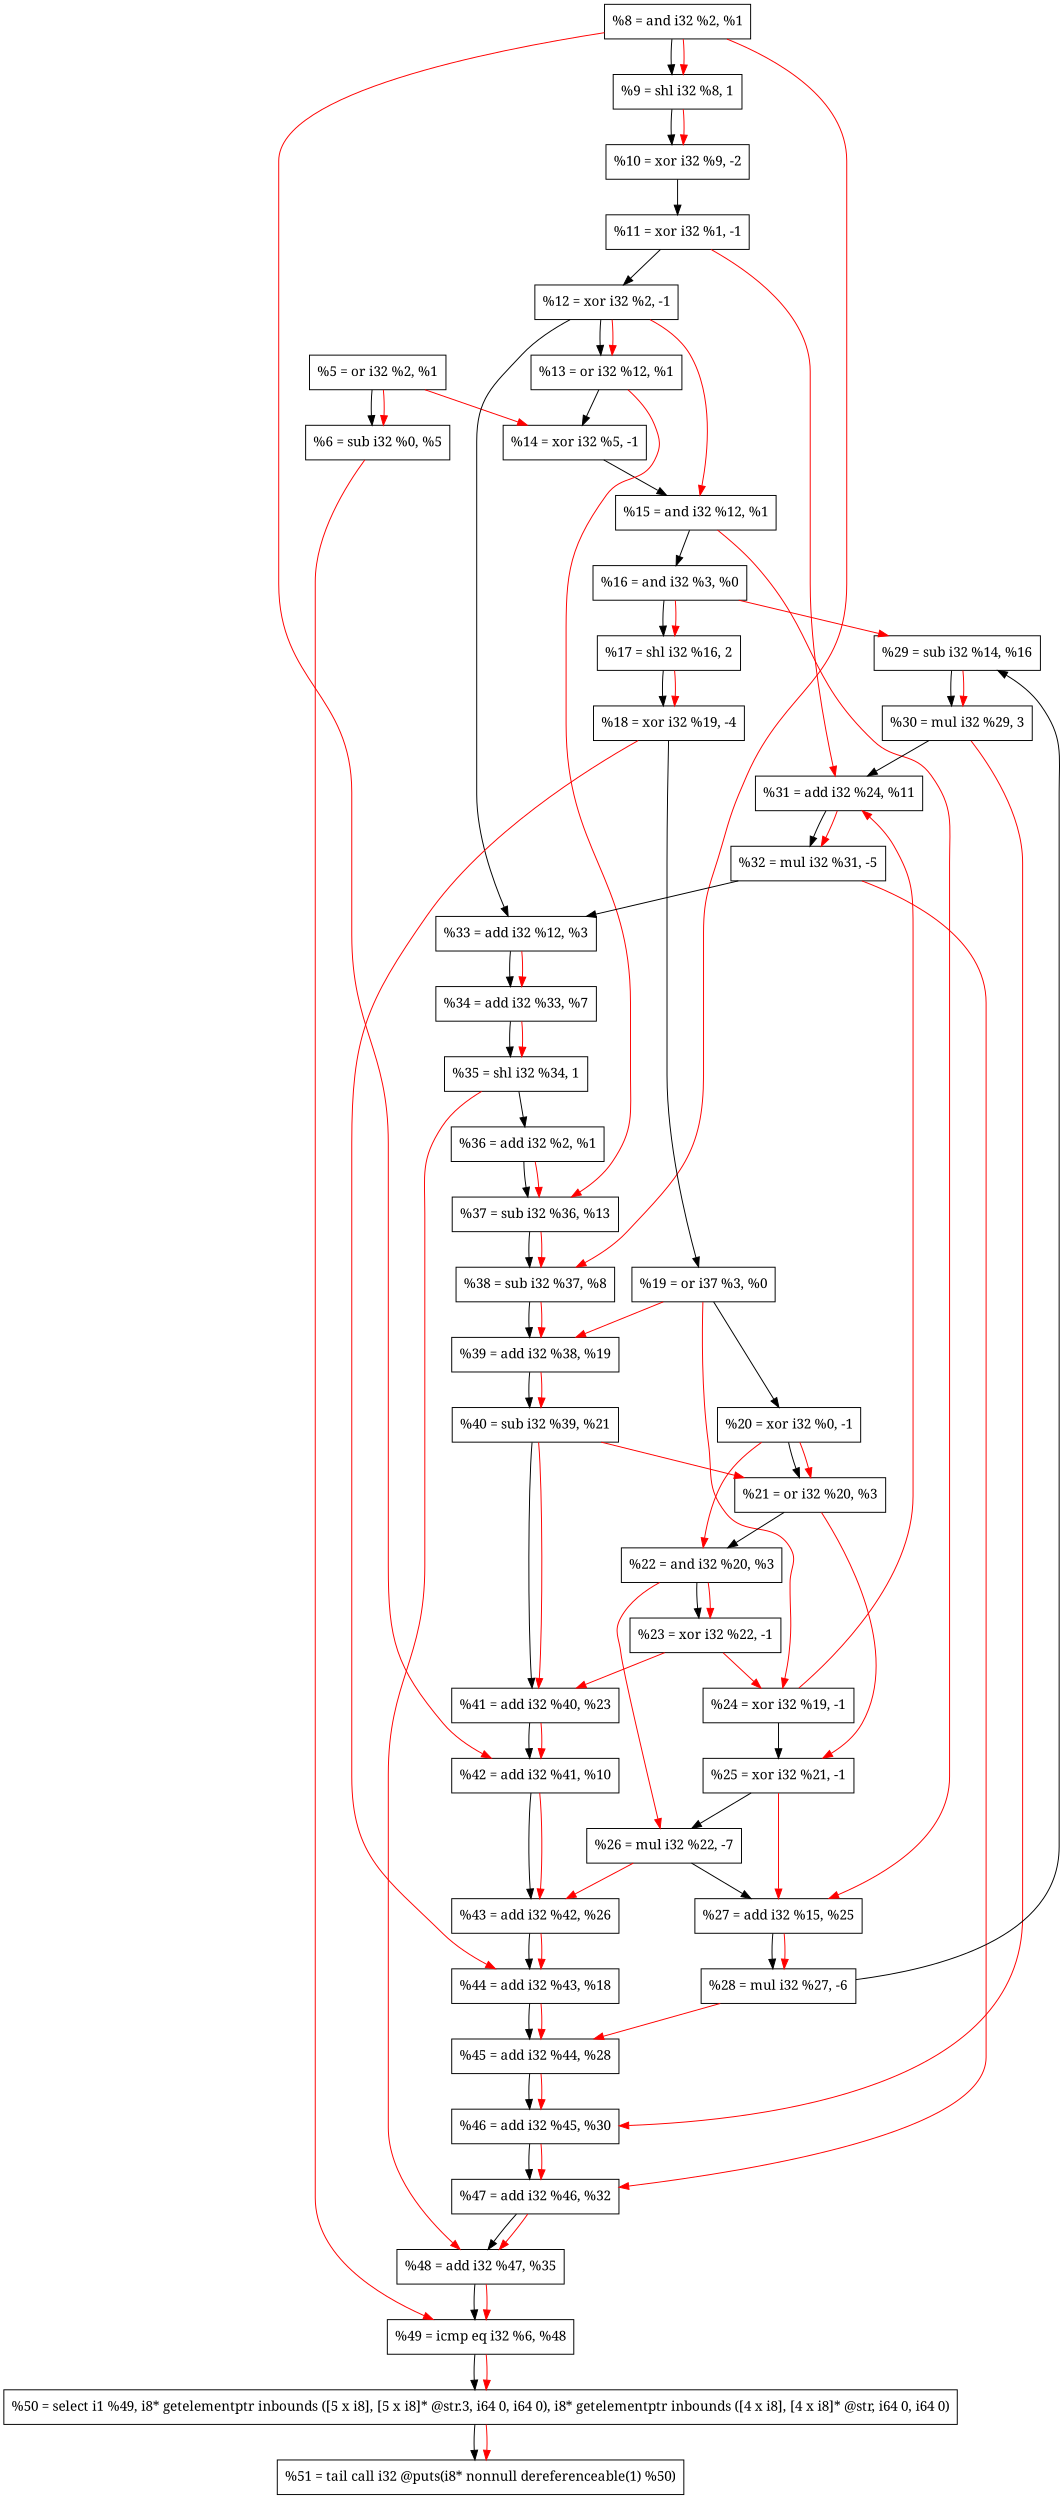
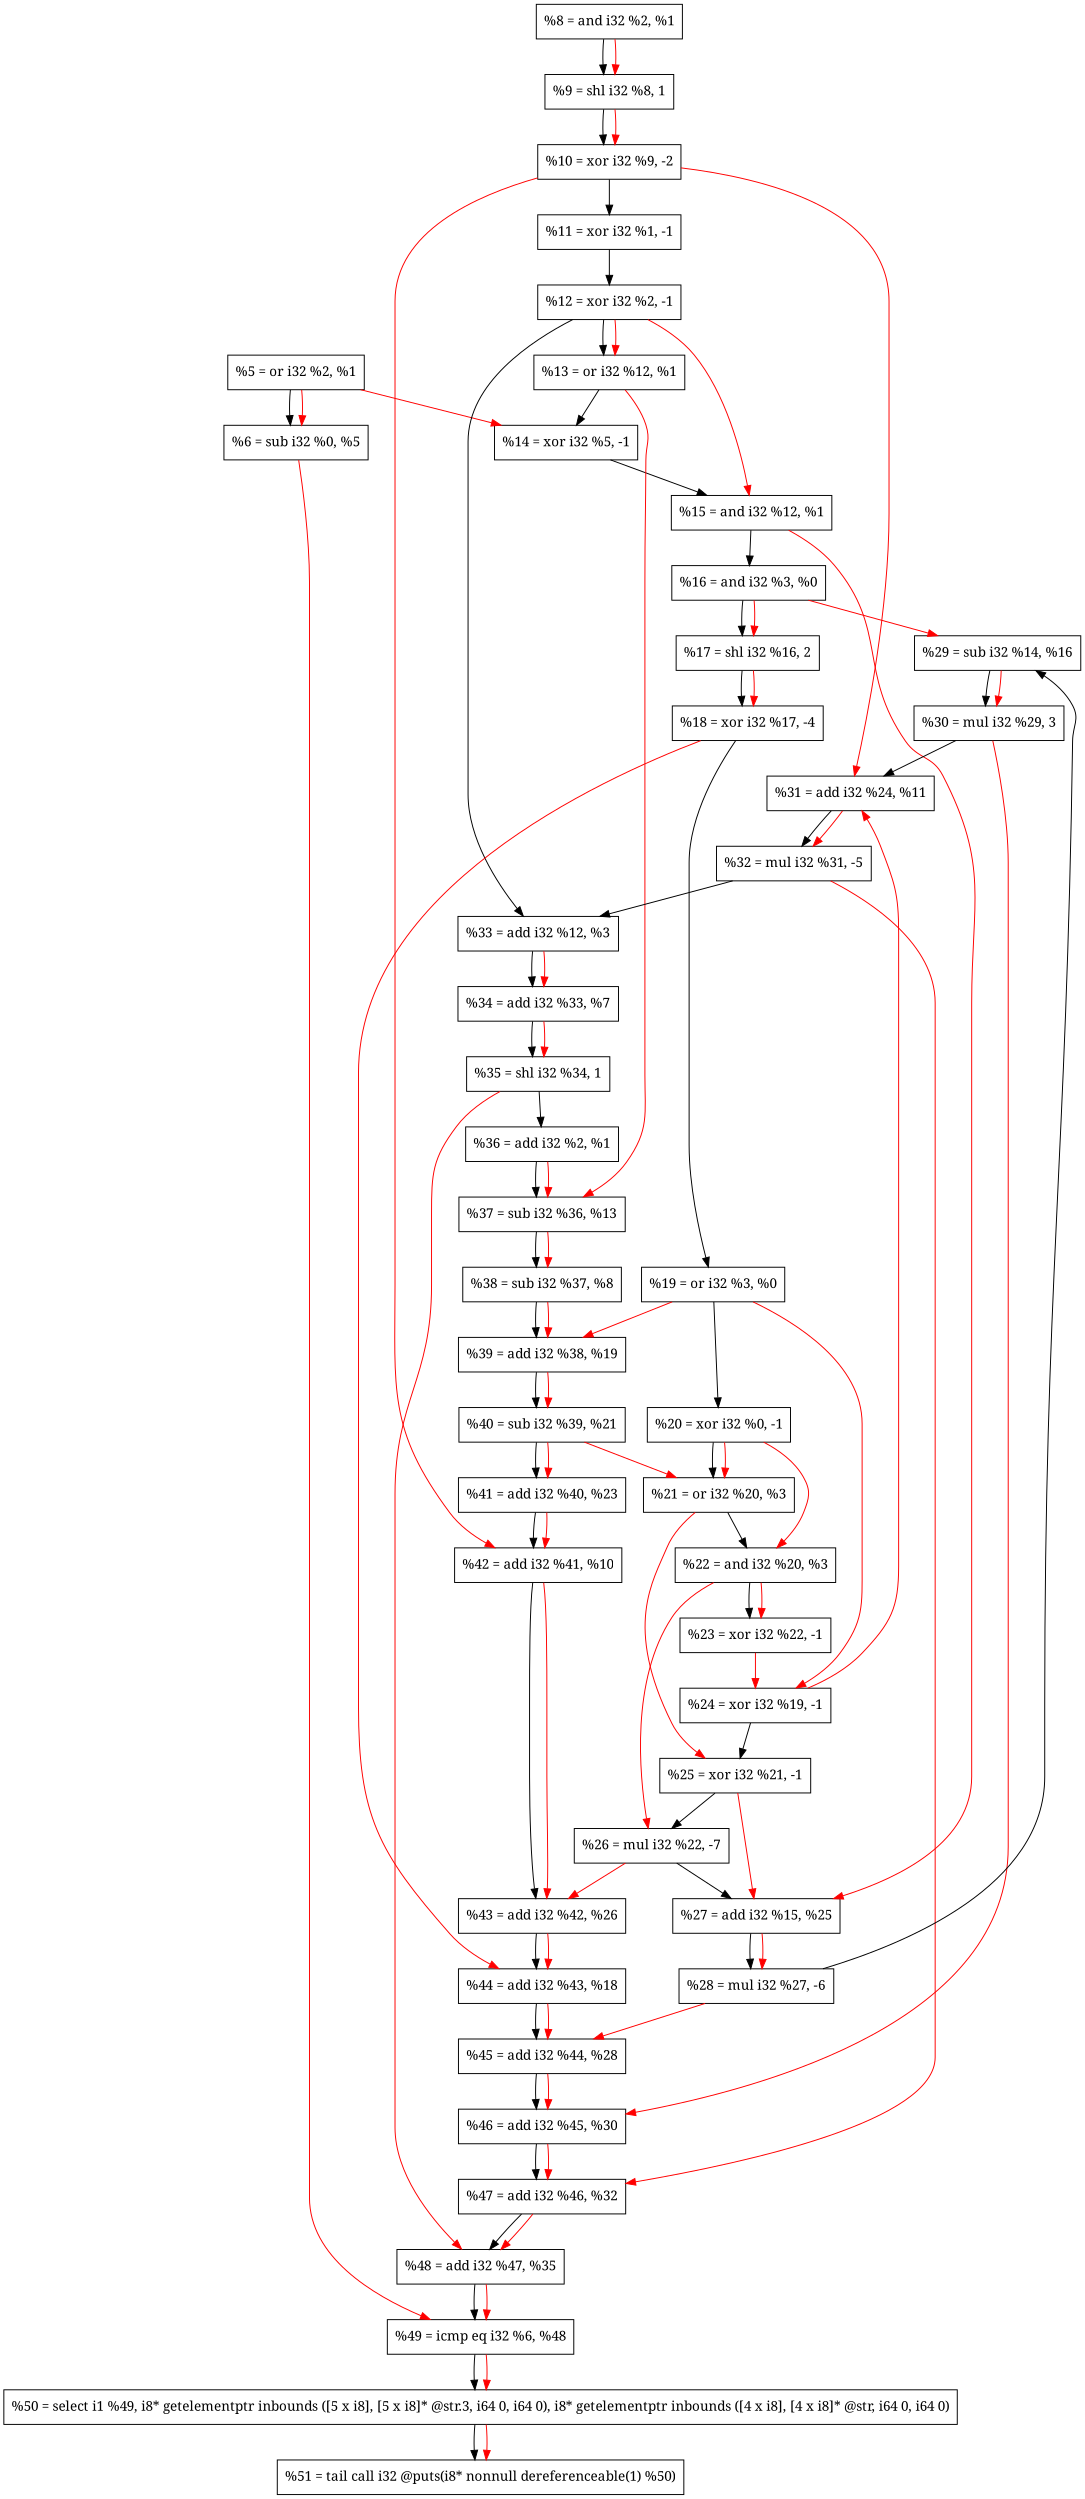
edge "%11 = xor i32 %1, -1" -> "%31 = add i32 %24, %11": now "%10 = xor i32 %9, -2" -> "%31 = add i32 %24, %11"
edge "%8 = and i32 %2, %1" -> "%38 = sub i32 %37, %8": removed
node "%18 = xor i32 %19, -4": label "%18 = xor i32 %19, -4" -> "%18 = xor i32 %17, -4"
edge "%8 = and i32 %2, %1" -> "%42 = add i32 %41, %10": now "%10 = xor i32 %9, -2" -> "%42 = add i32 %41, %10"
node "%19 = or i37 %3, %0": label "%19 = or i37 %3, %0" -> "%19 = or i32 %3, %0"
edge "%23 = xor i32 %22, -1" -> "%41 = add i32 %40, %23": removed
